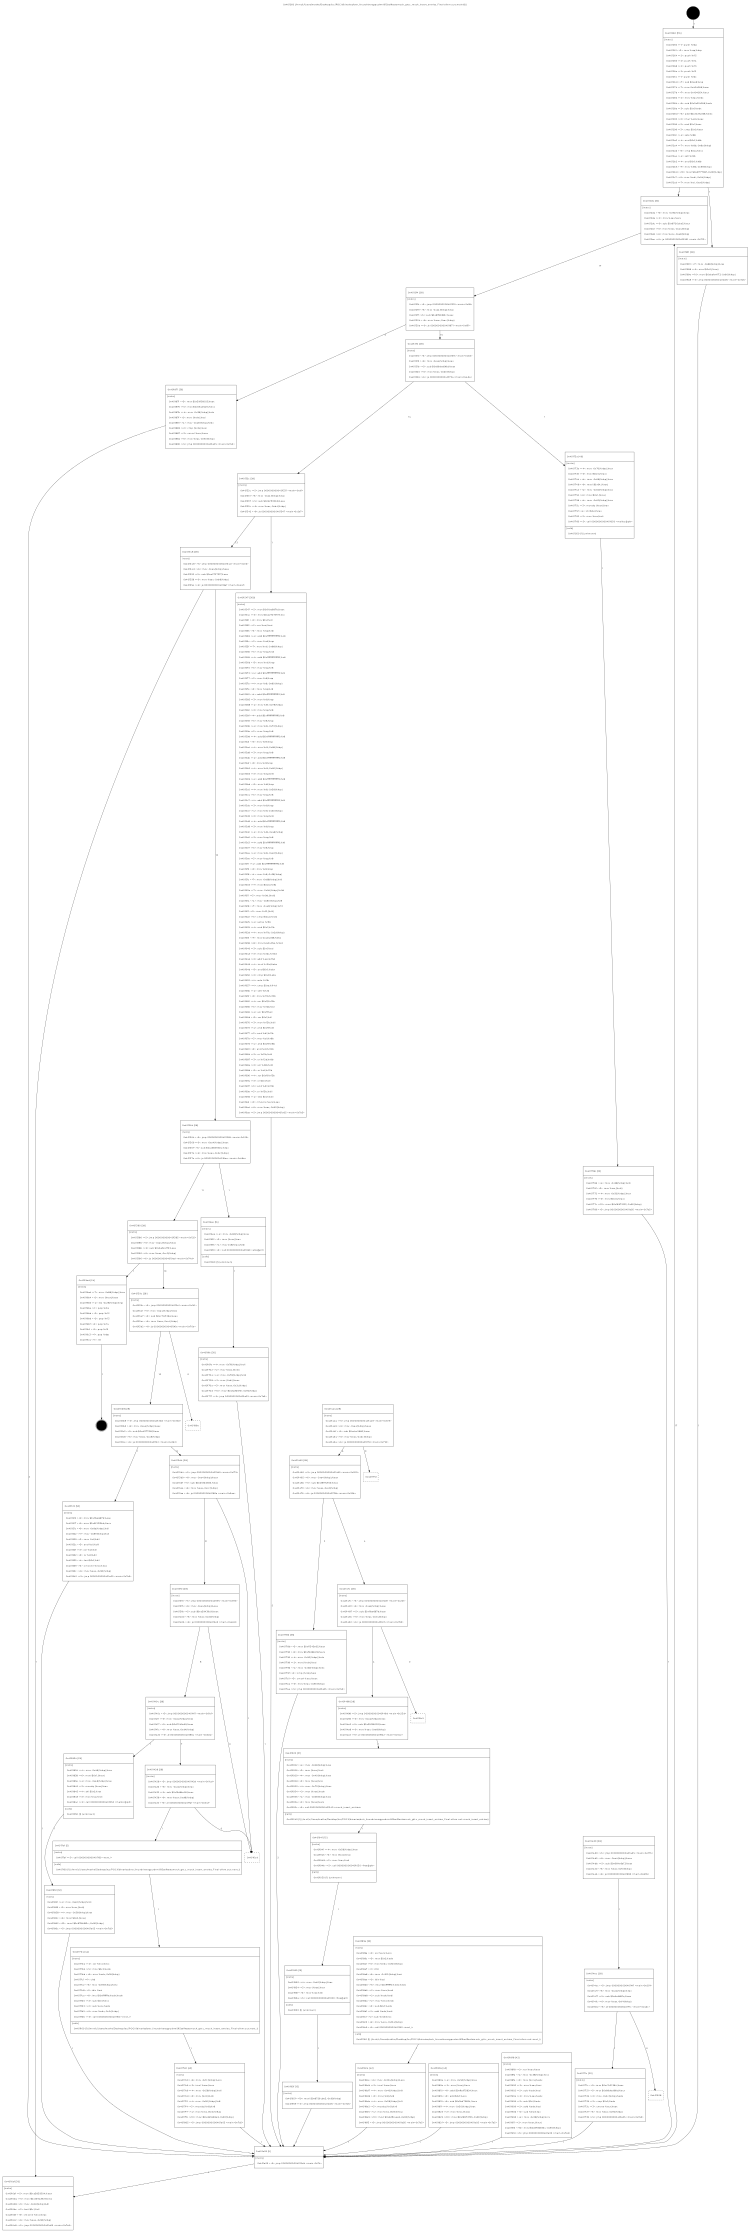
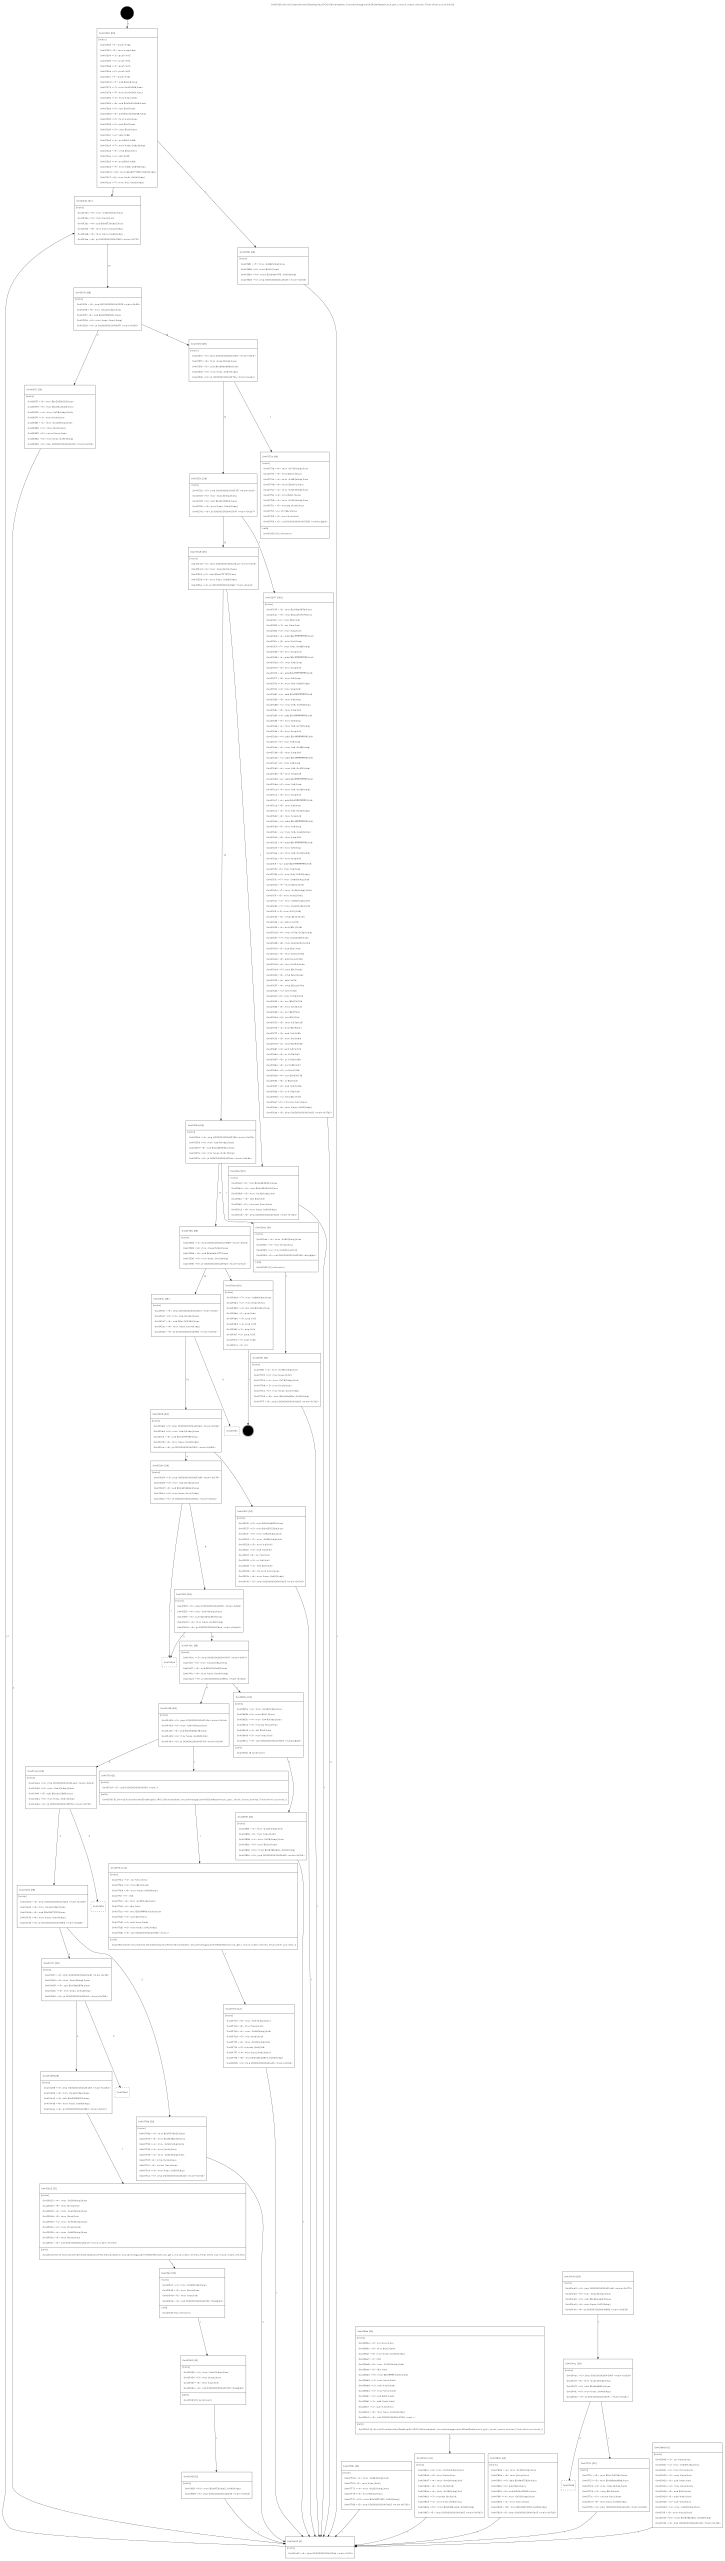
edge "0x40173a [49]" -> "0x40176b [32]": removed, label "1"
edge "0x401428 [28]" -> "0x4016cd": now "0x401428 [28]" -> "0x401444 [28]"
edge "0x401a05 [5]" -> "0x4016af [30]": reversed
